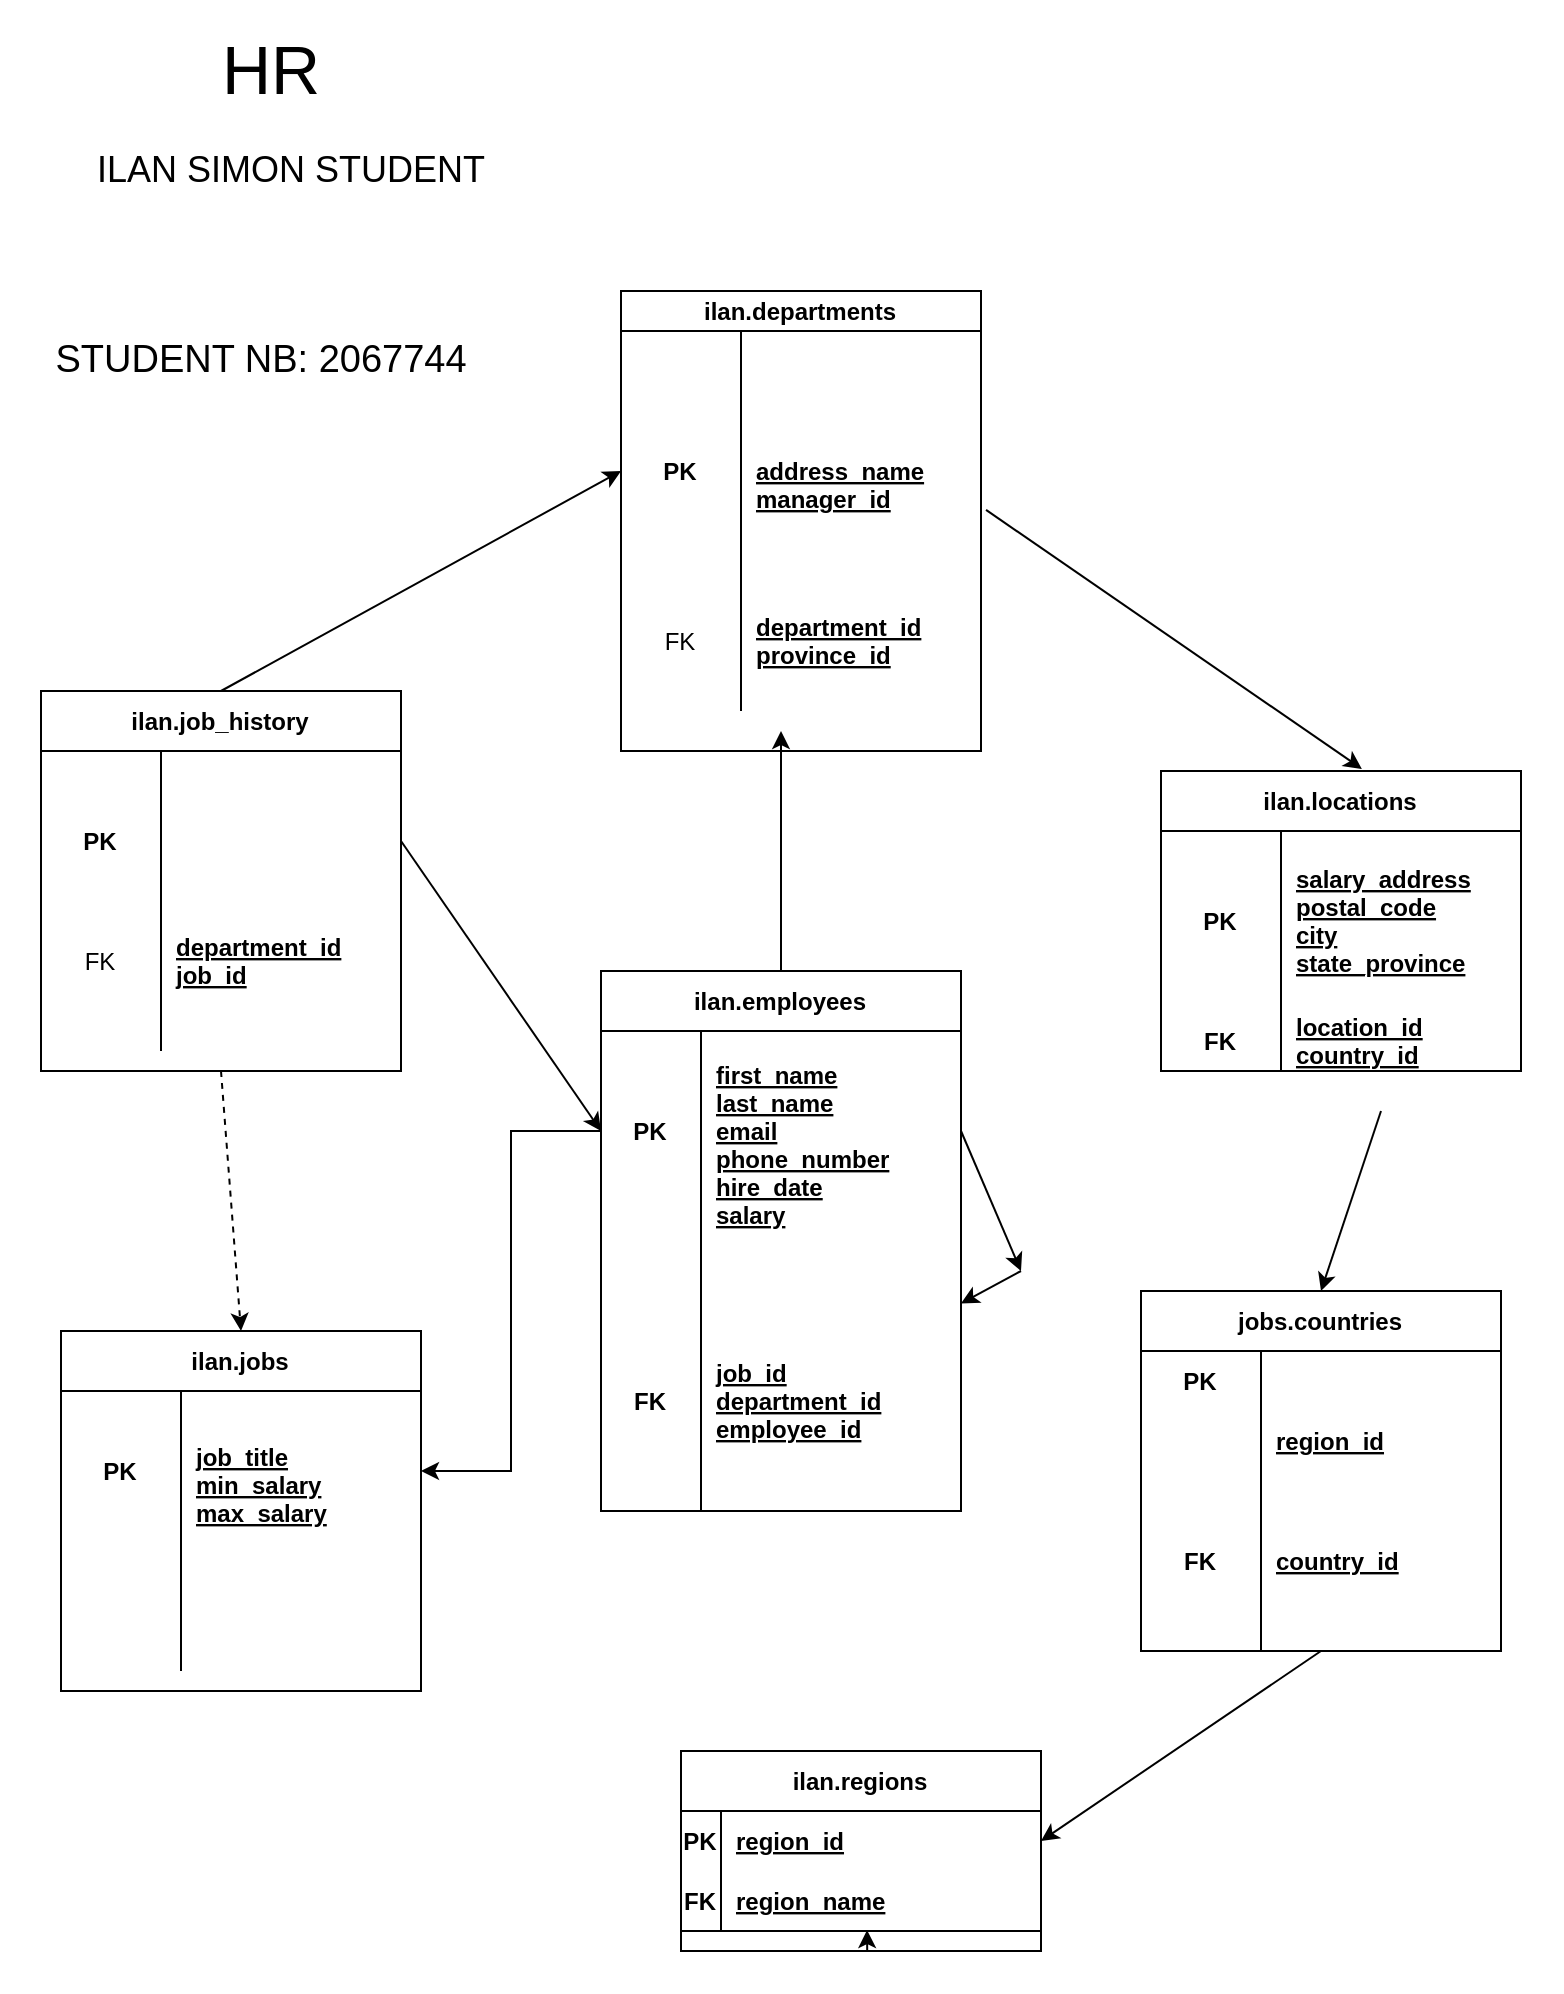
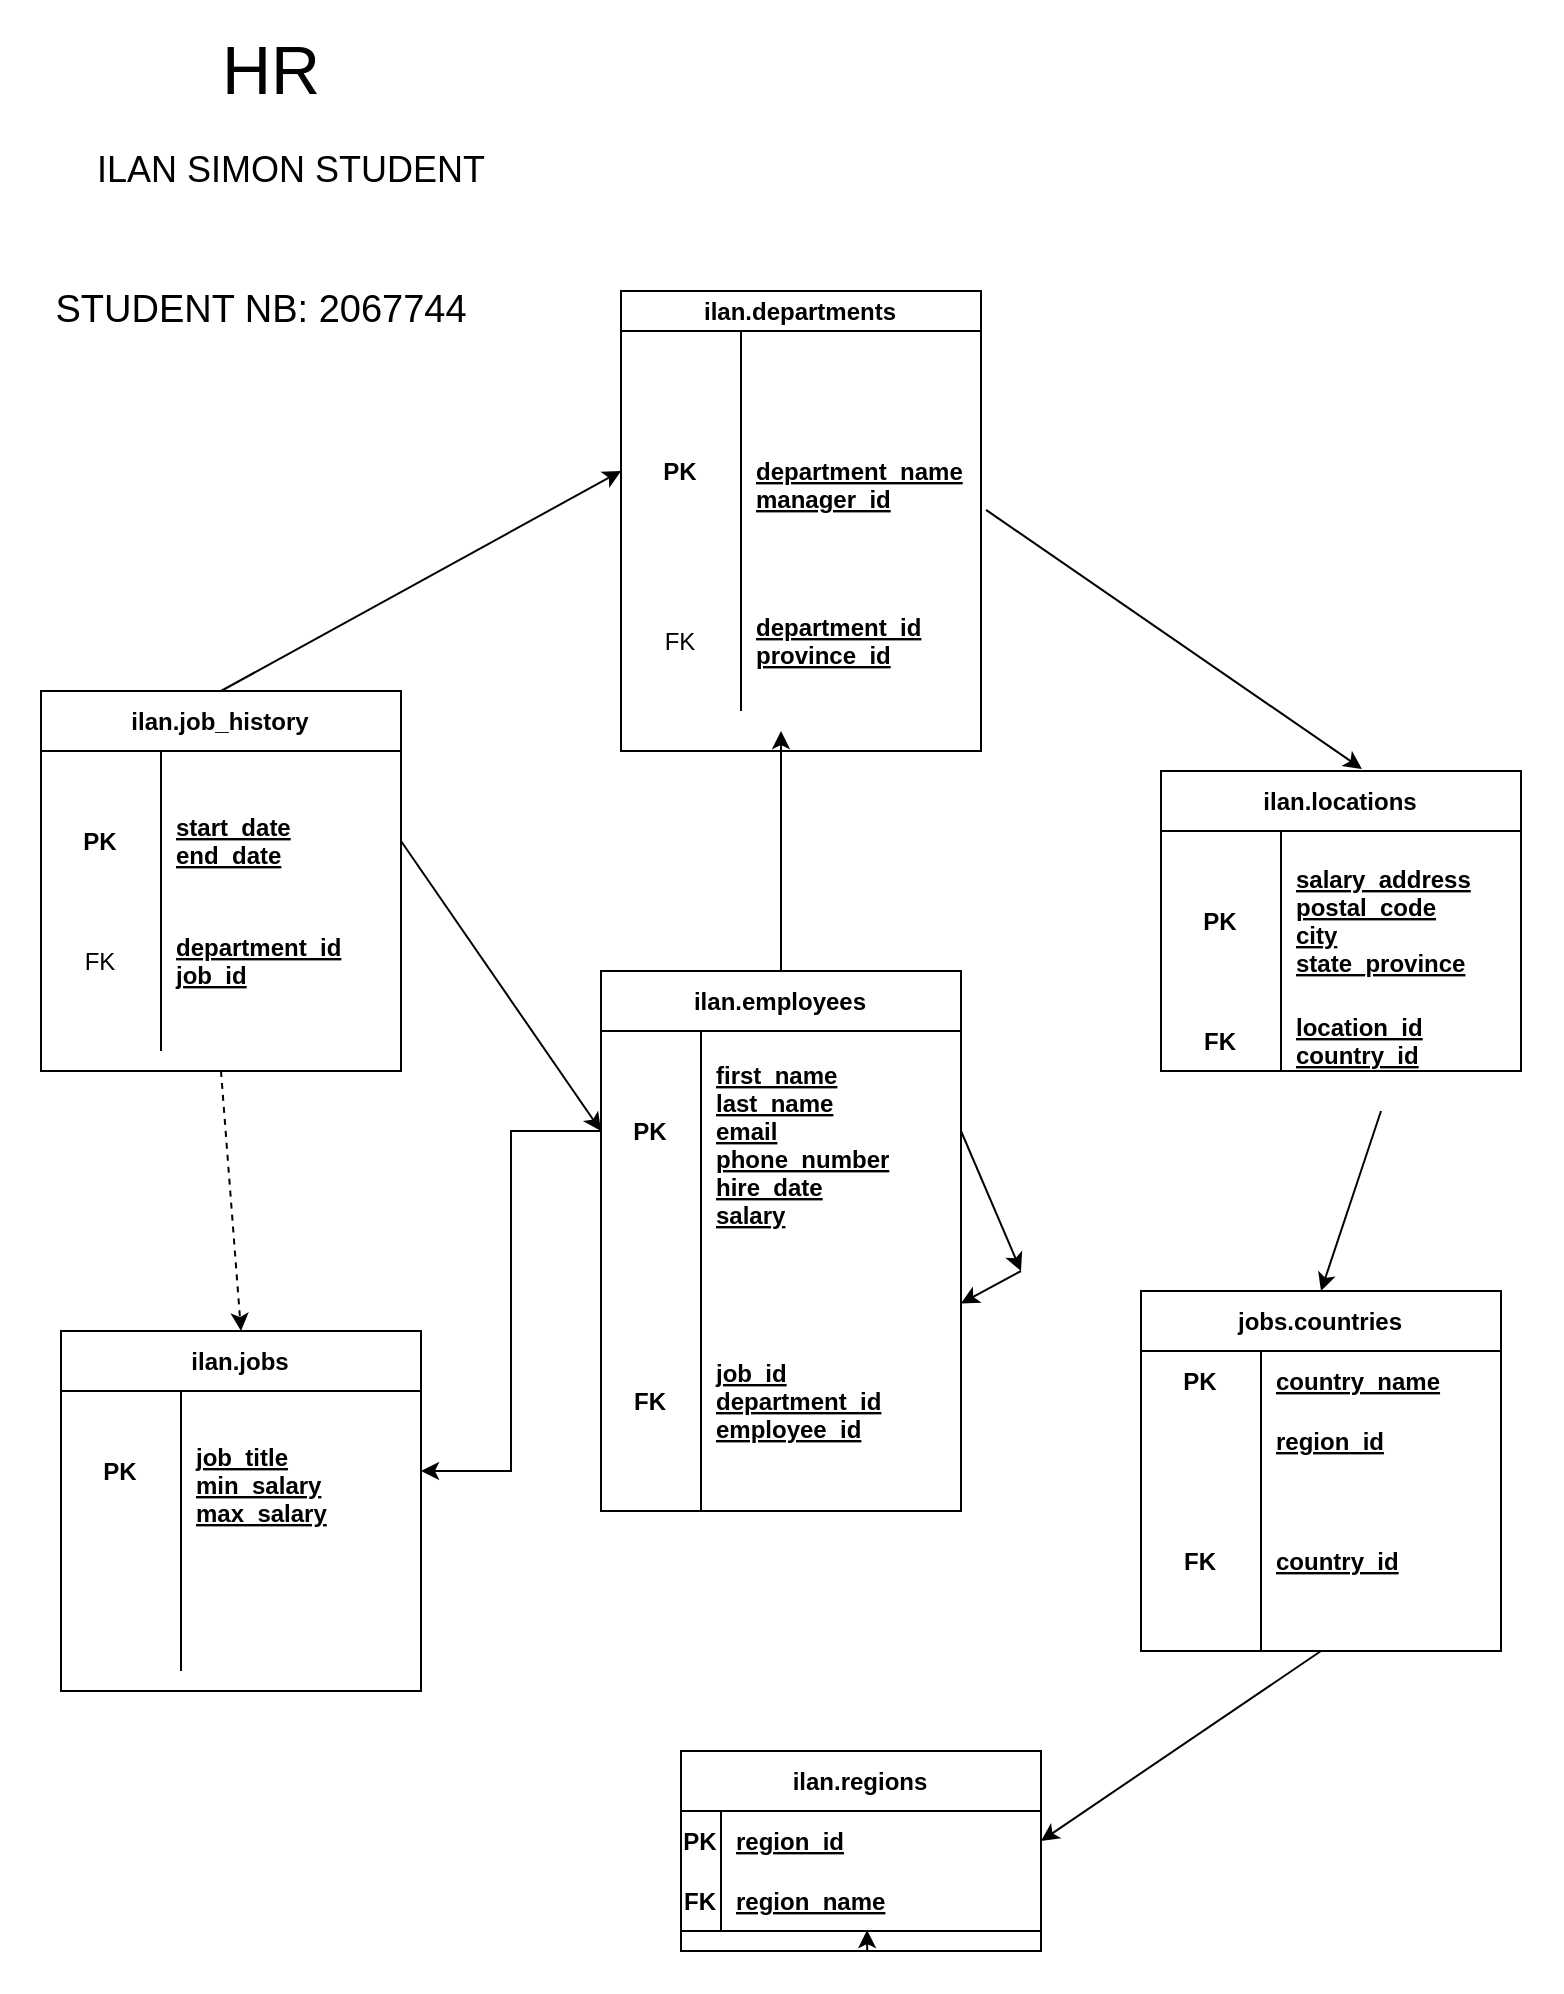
node "STUDENT NB: 2067744": moved (261, 361) -> (261, 311)
node "address_name manager_id": label "address_name manager_id" -> "department_name manager_id"
node "start_date end_date": added
node "country_name": added
